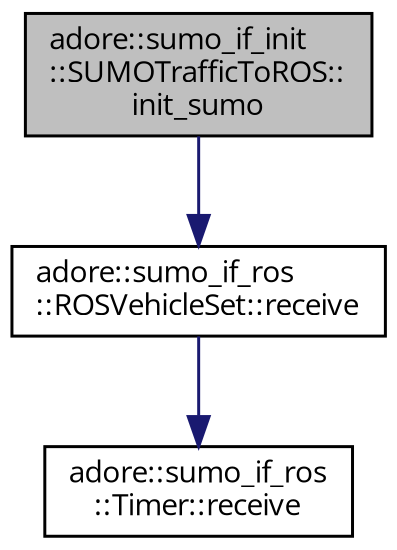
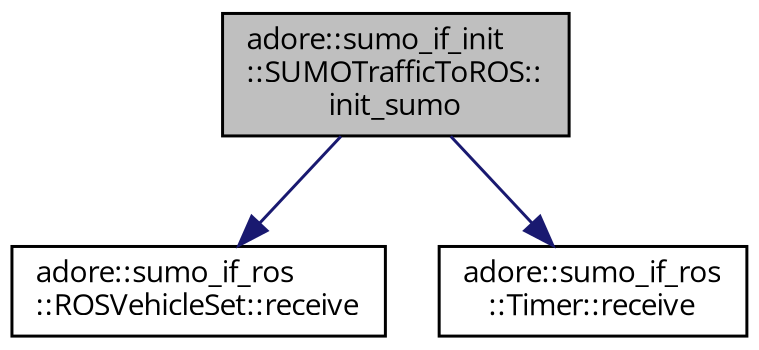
edge "adore::sumo_if_ros ::ROSVehicleSet::receive" -> "adore::sumo_if_ros ::Timer::receive": now "adore::sumo_if_init ::SUMOTrafficToROS:: init_sumo" -> "adore::sumo_if_ros ::Timer::receive"
